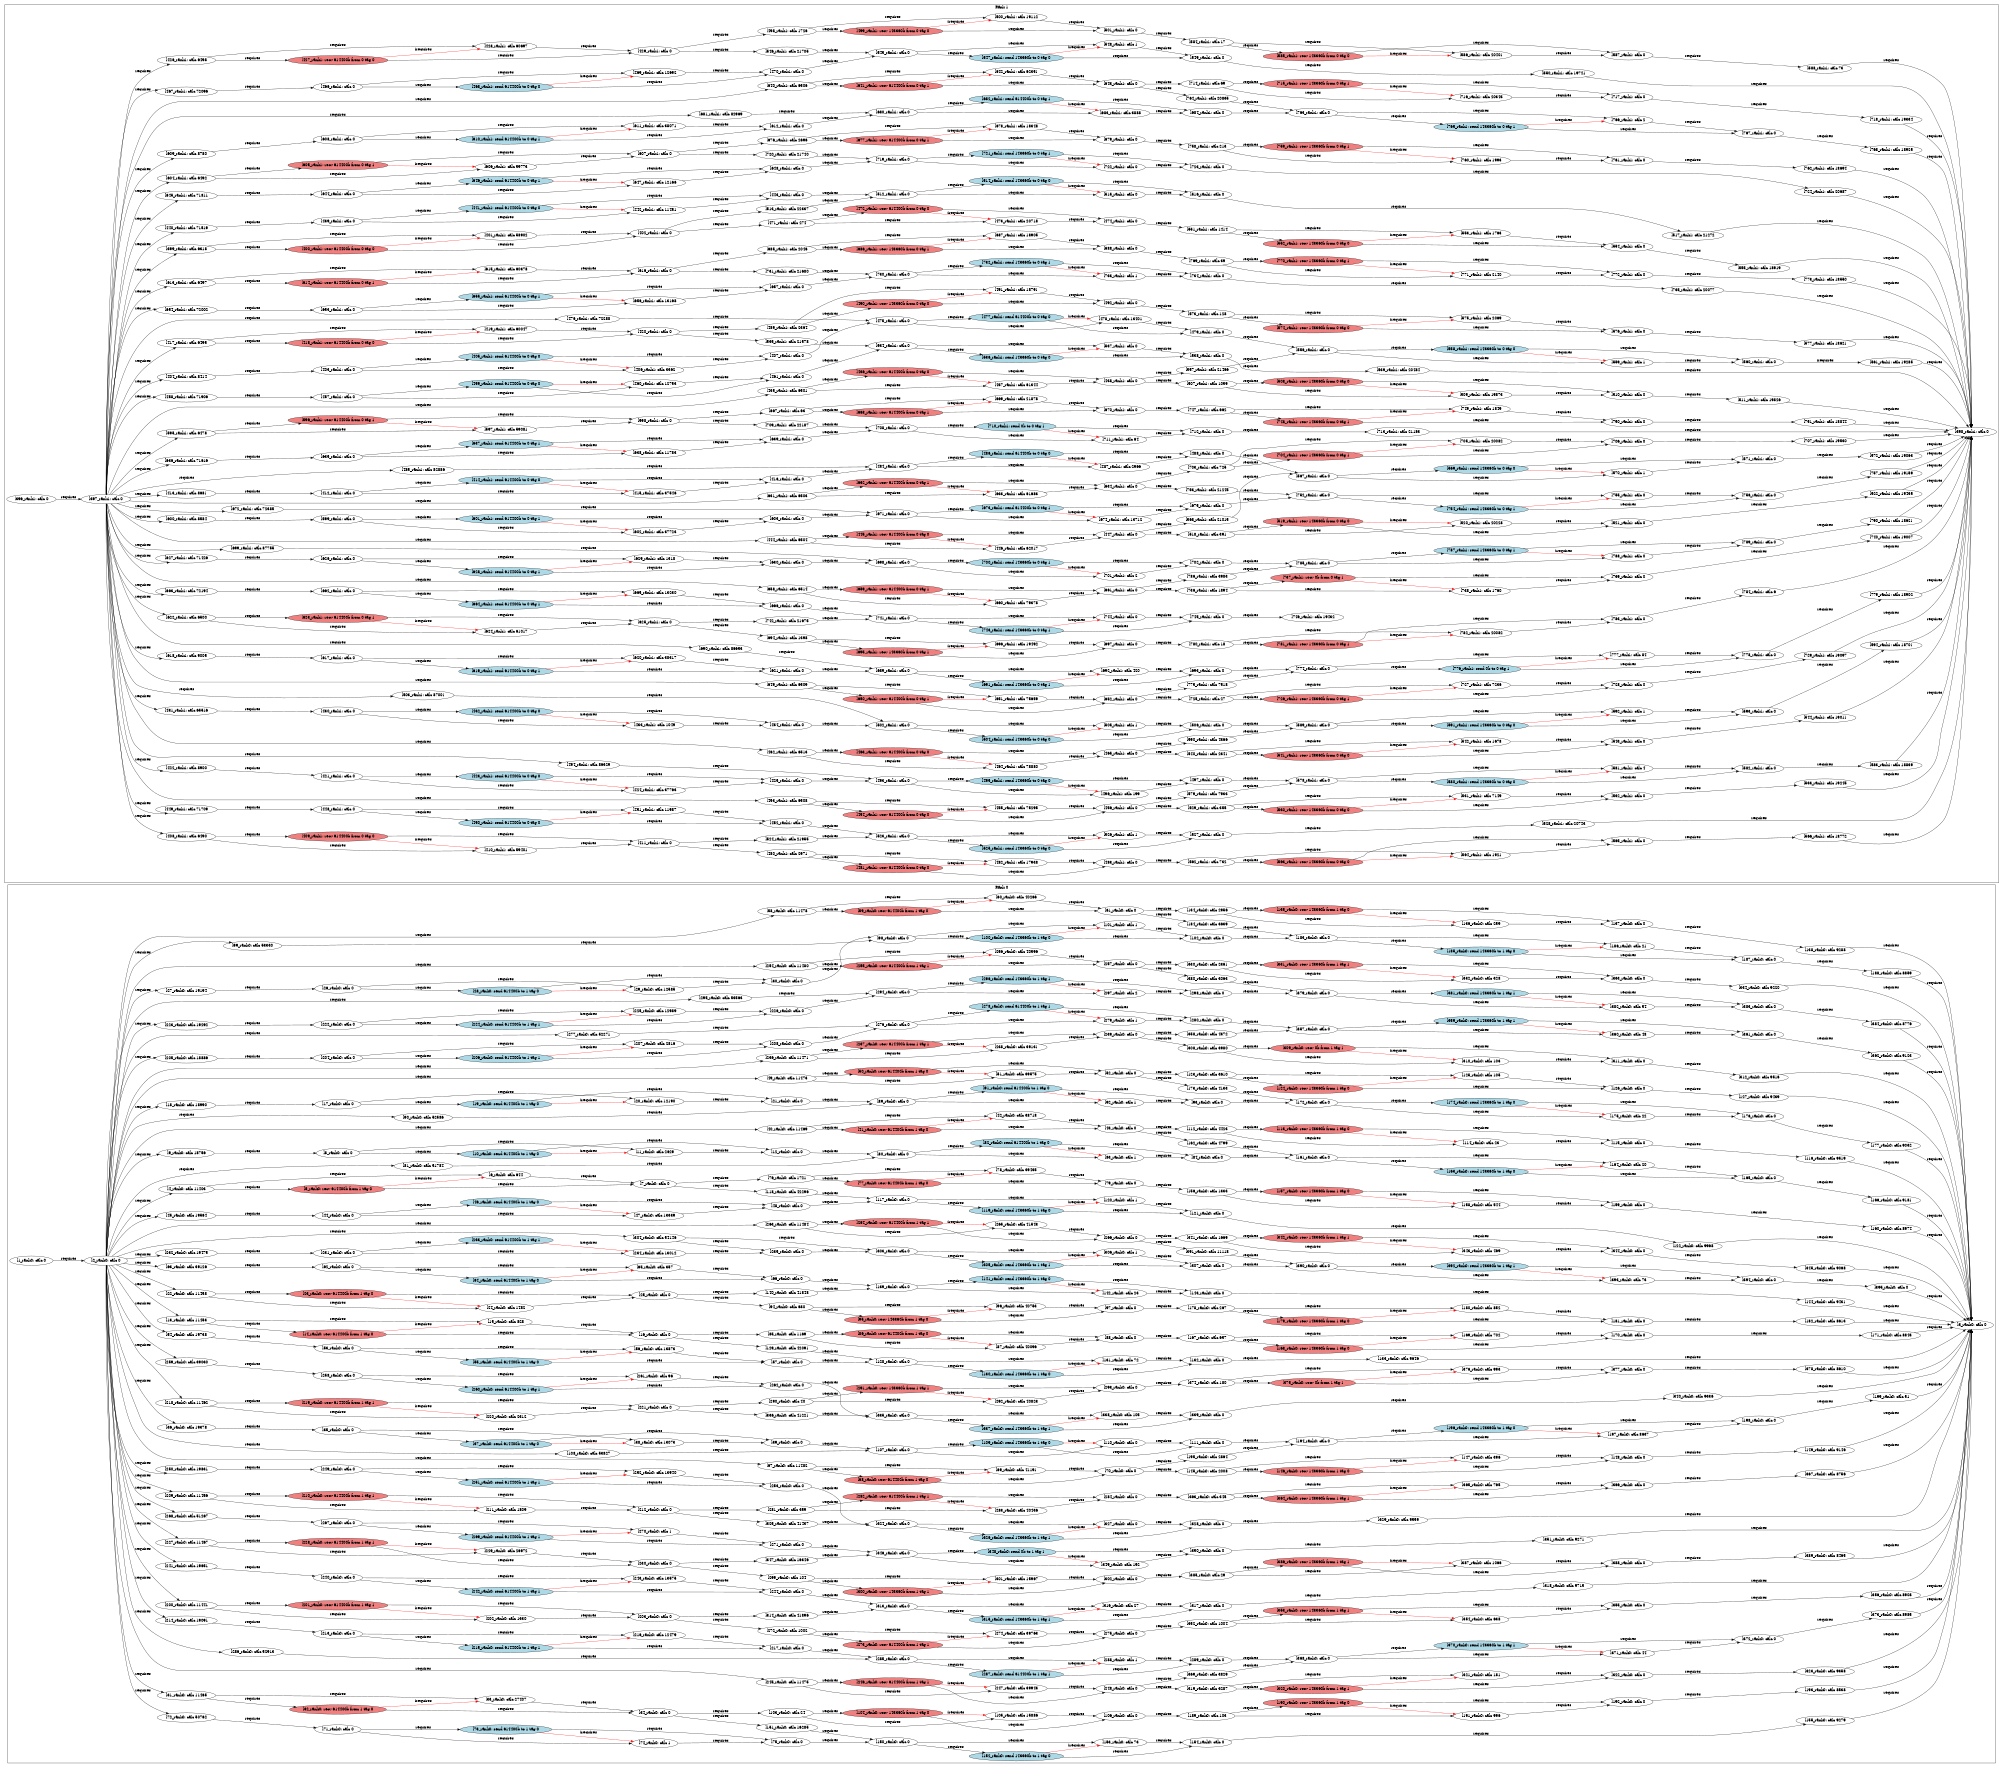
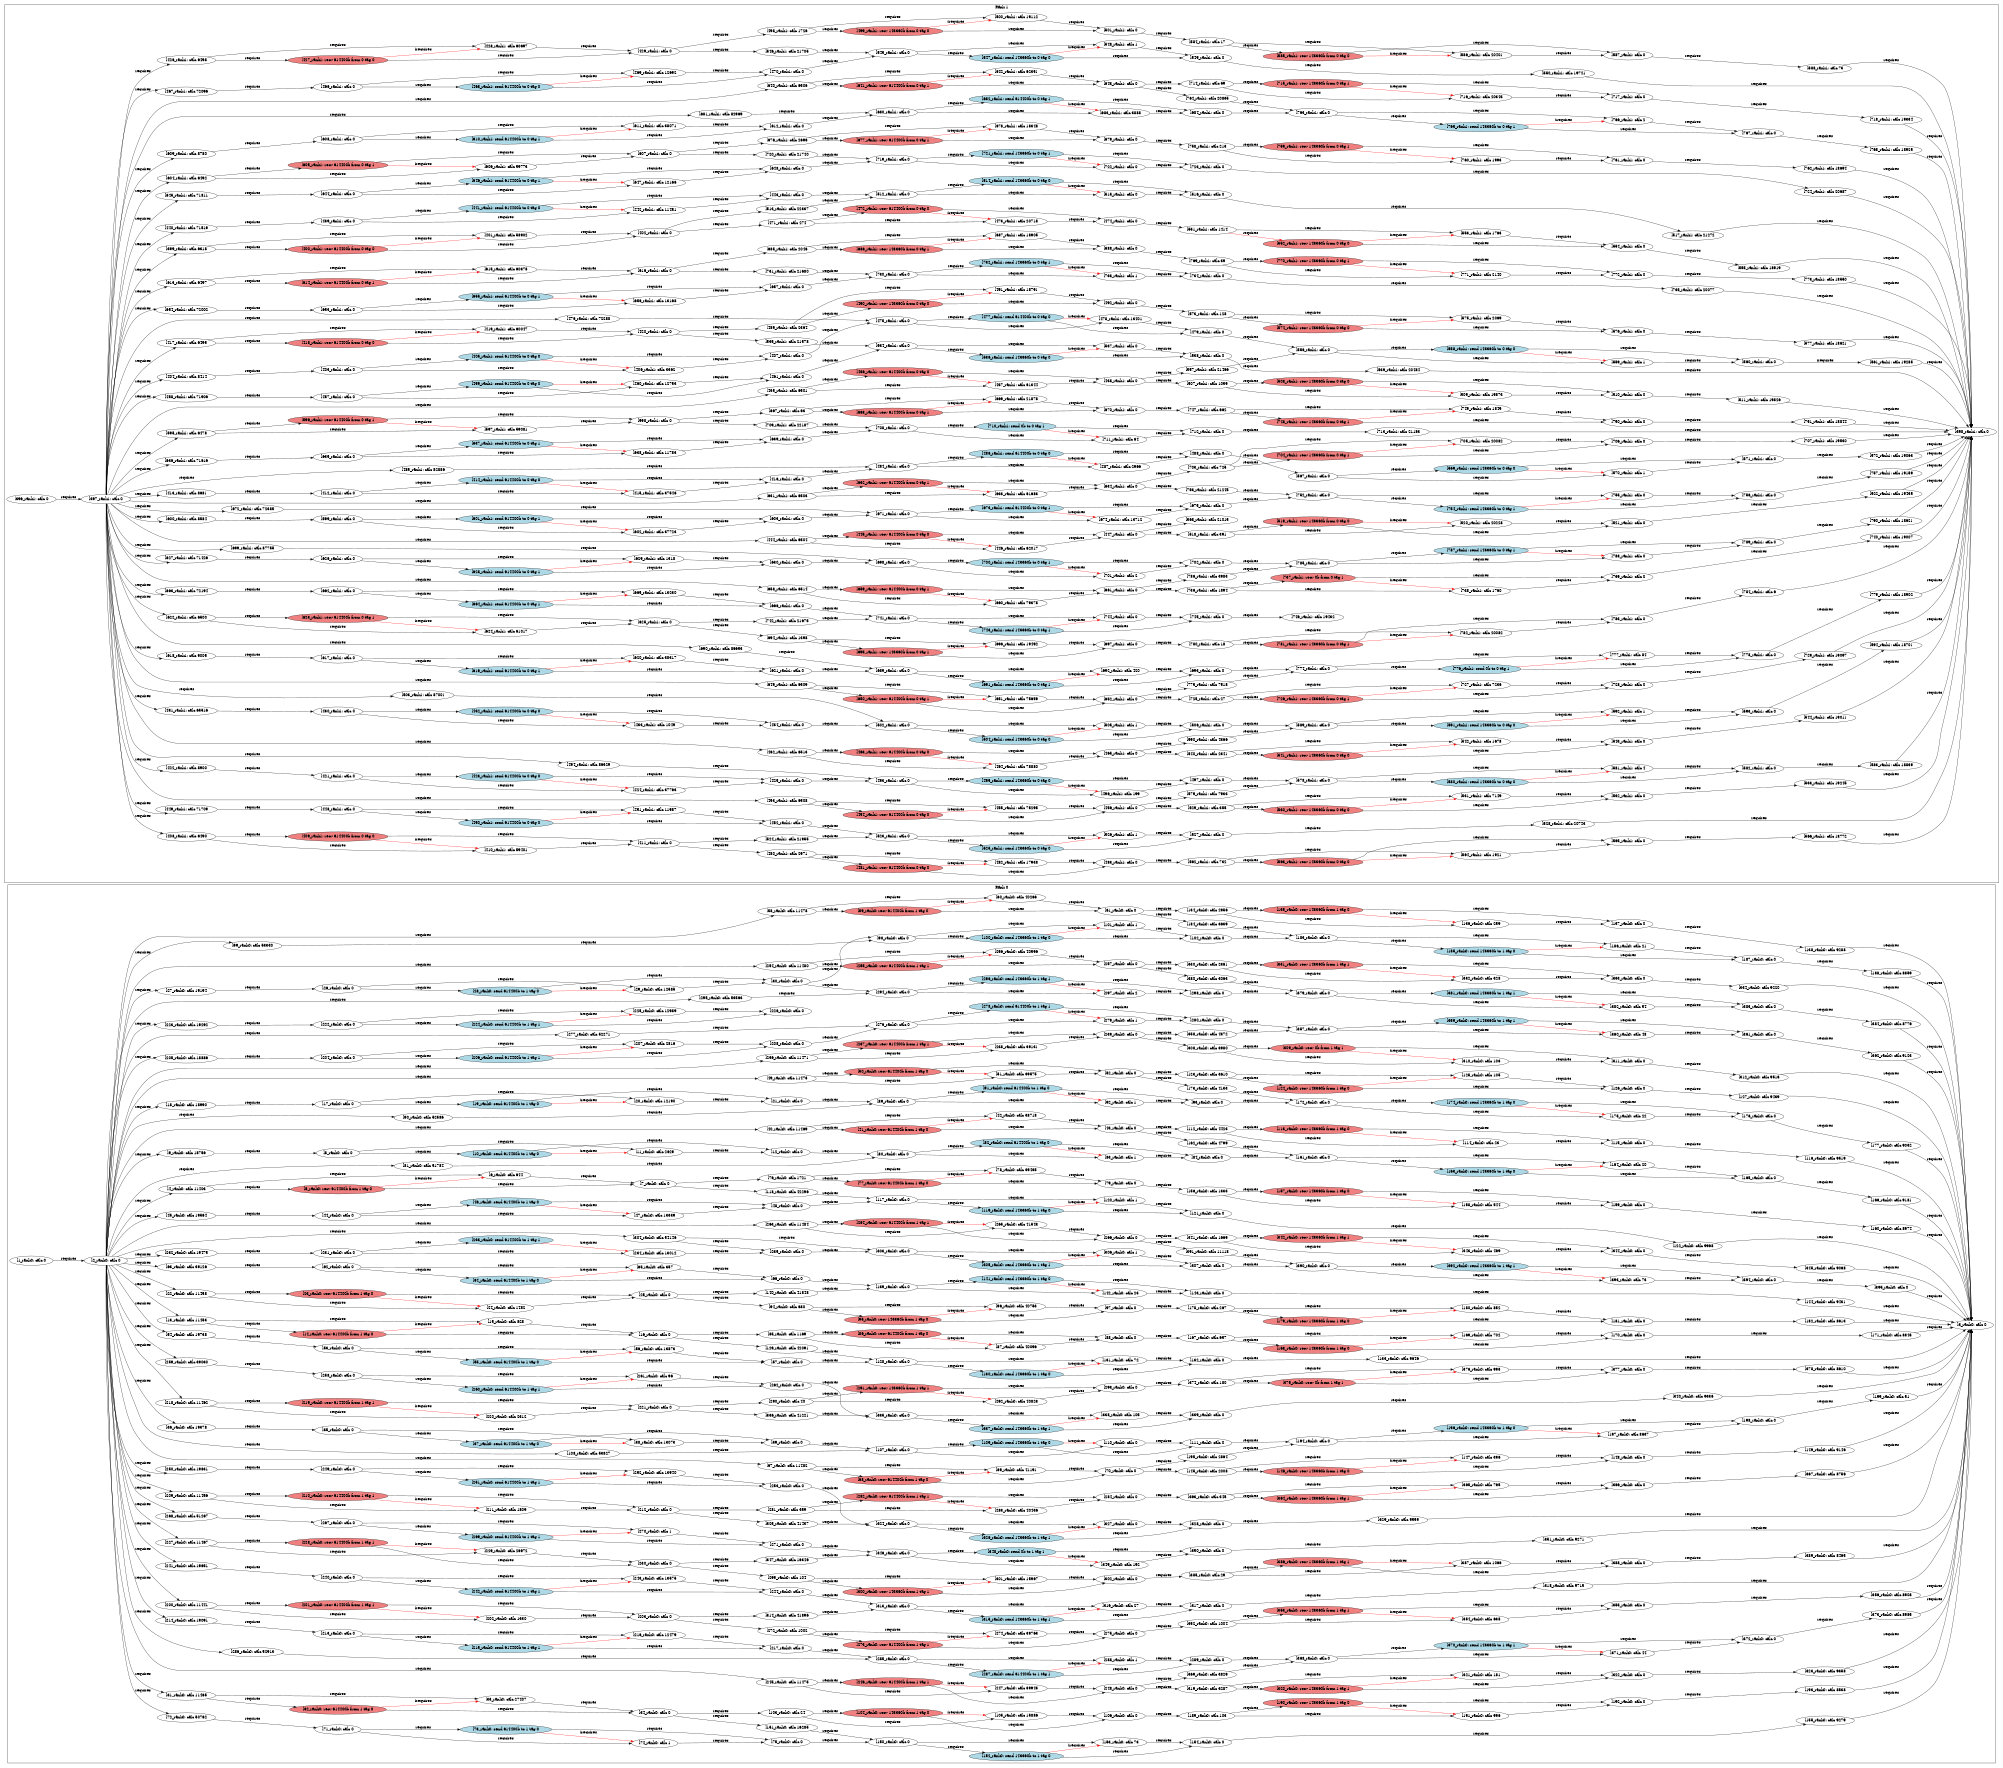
edge "l551_rank1: calc 1414" -> "l552_rank1: recv 143360b from 0 tag 0": color black -> red
edge "l568_rank1: calc 21015" -> "l567_rank1: calc 0": removed, label "requires"
edge "l226_rank0: calc 0" -> "l294_rank0: calc 0": now "l30_rank0: calc 0" -> "l294_rank0: calc 0"
